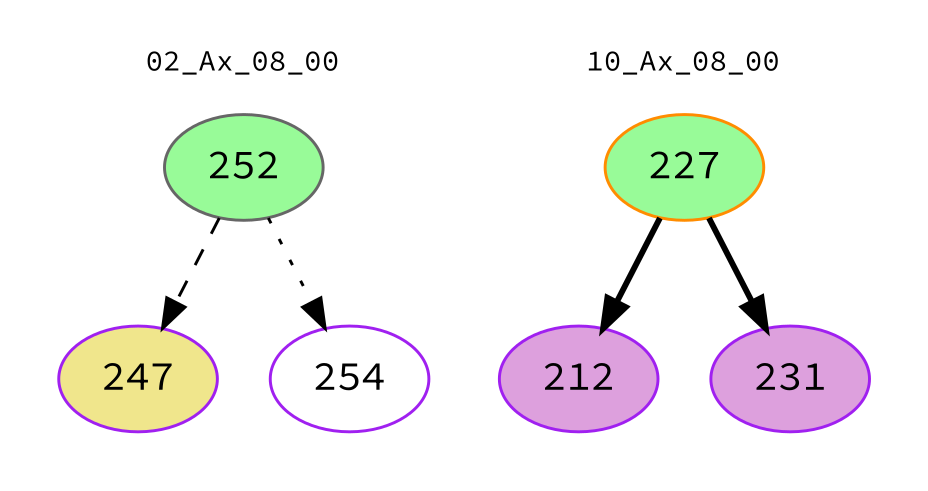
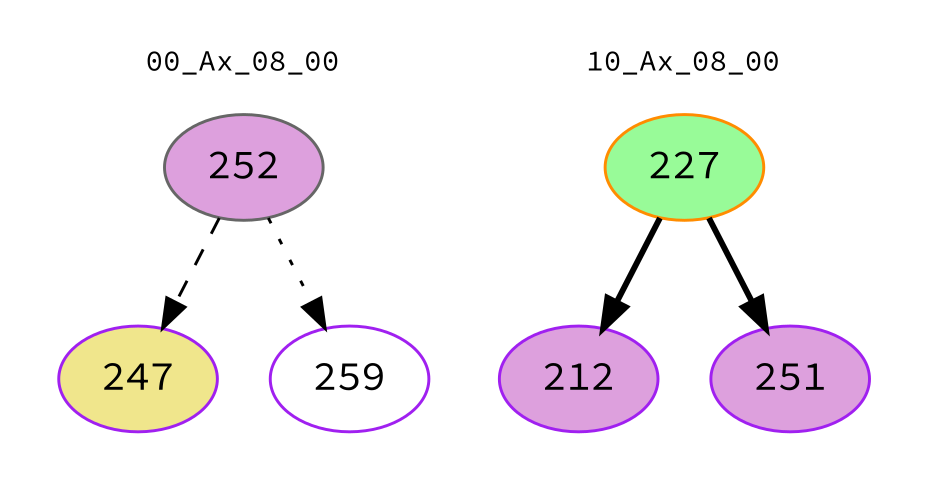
cluster "02_Ax_08_00": label "02_Ax_08_00" -> "00_Ax_08_00"
node "252": fillcolor palegreen -> plum
node "254": label "254" -> "259"
node "231": label "231" -> "251"
